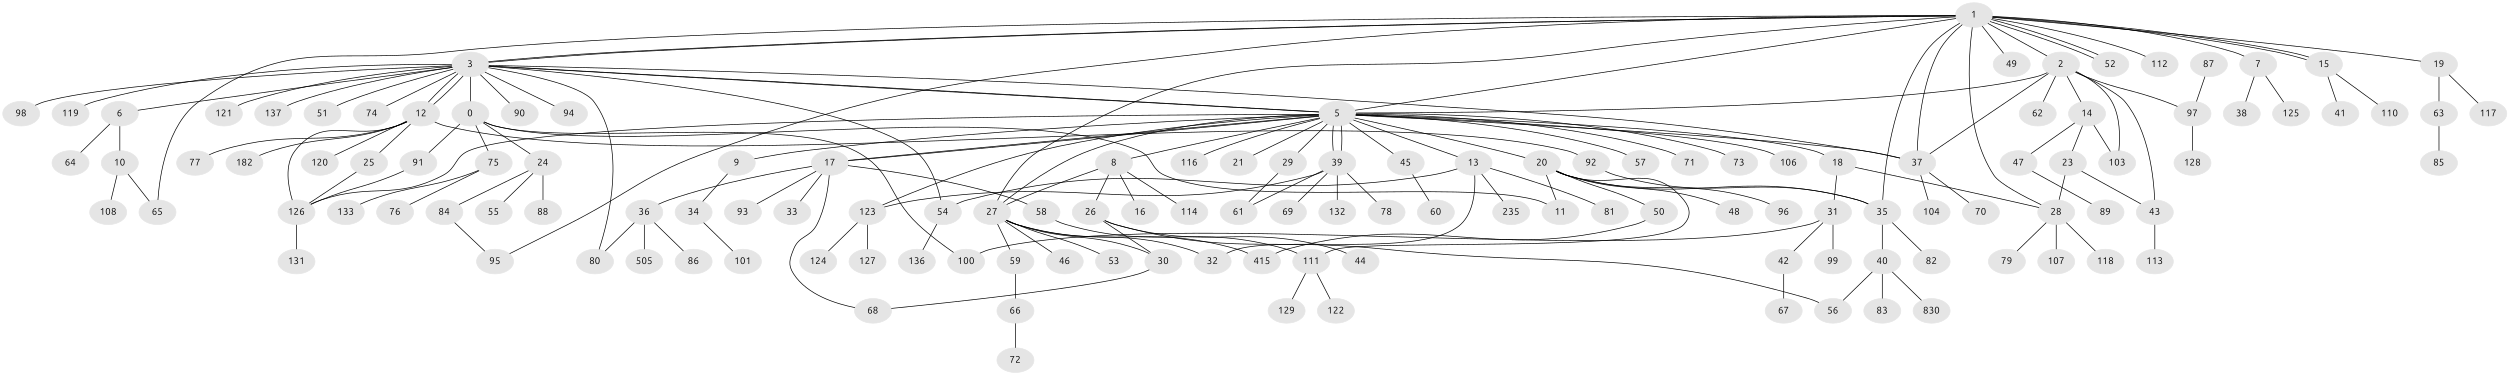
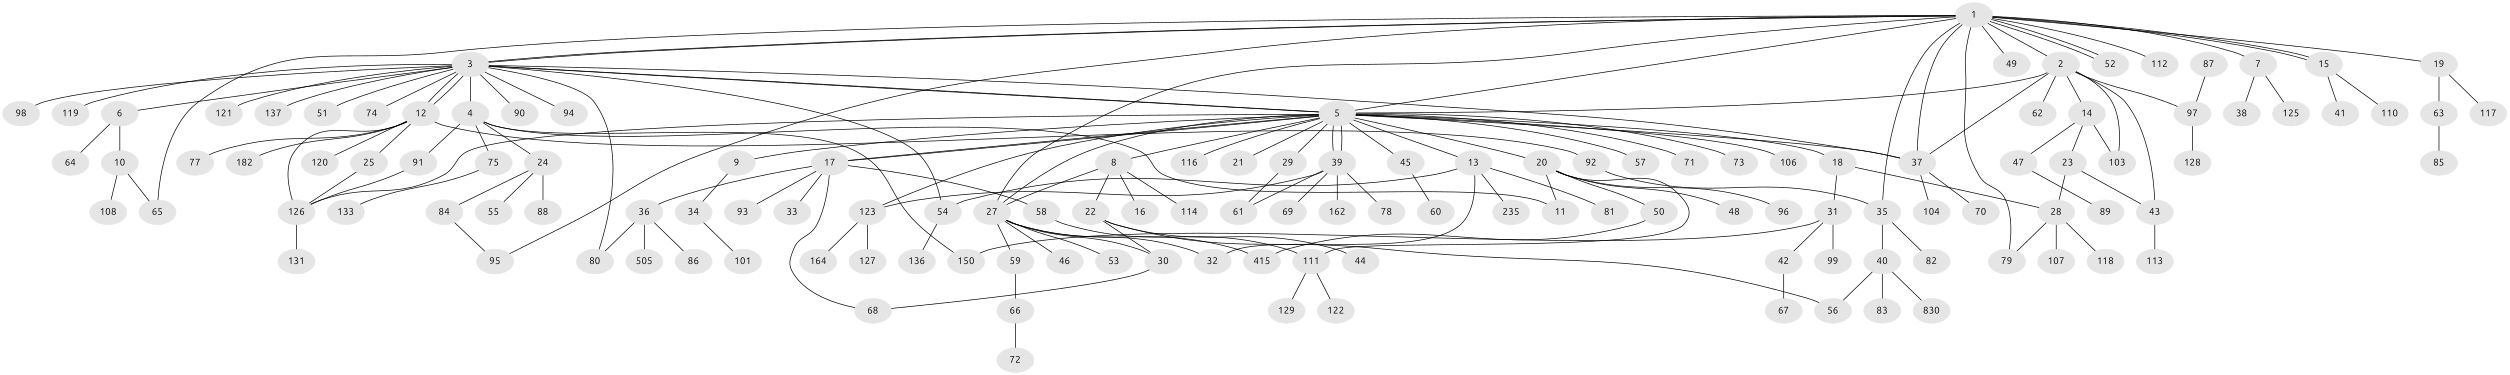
node "0": label "0" -> "4"
edge "1" -- "28": now "1" -- "79"
edge "20" -- "35": removed
node "76": removed
node "26": label "26" -> "22"
node "132": label "132" -> "162"
node "124": label "124" -> "164"
node "100": label "100" -> "150"
